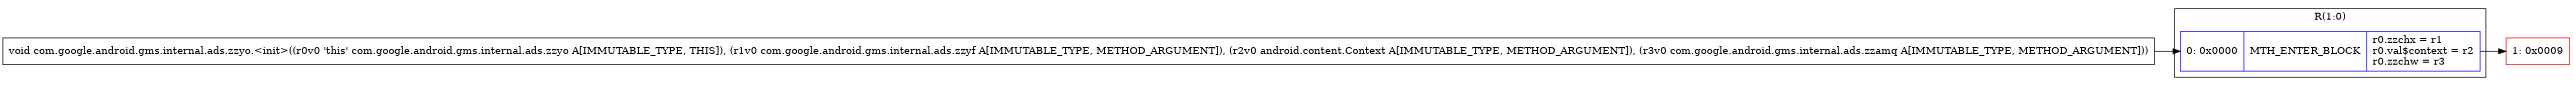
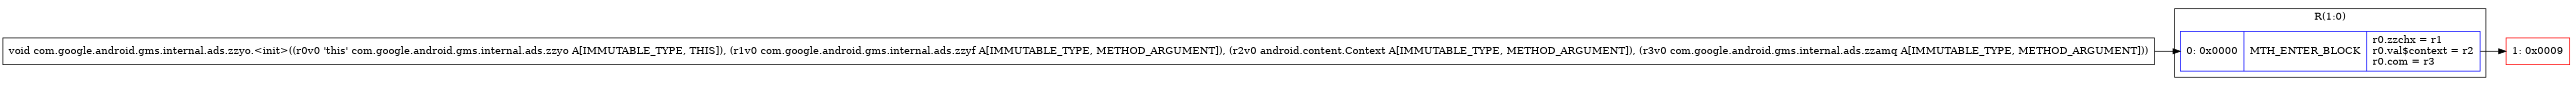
node "0: 0x0000": text "r0.zzchw = r3" -> "r0.com = r3"
